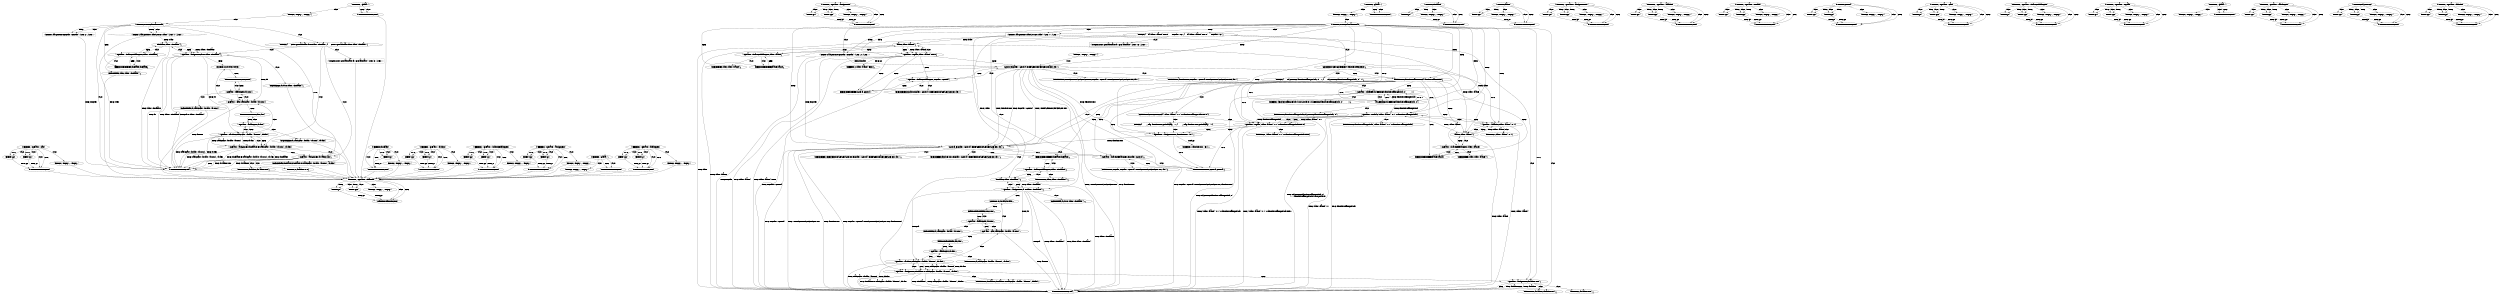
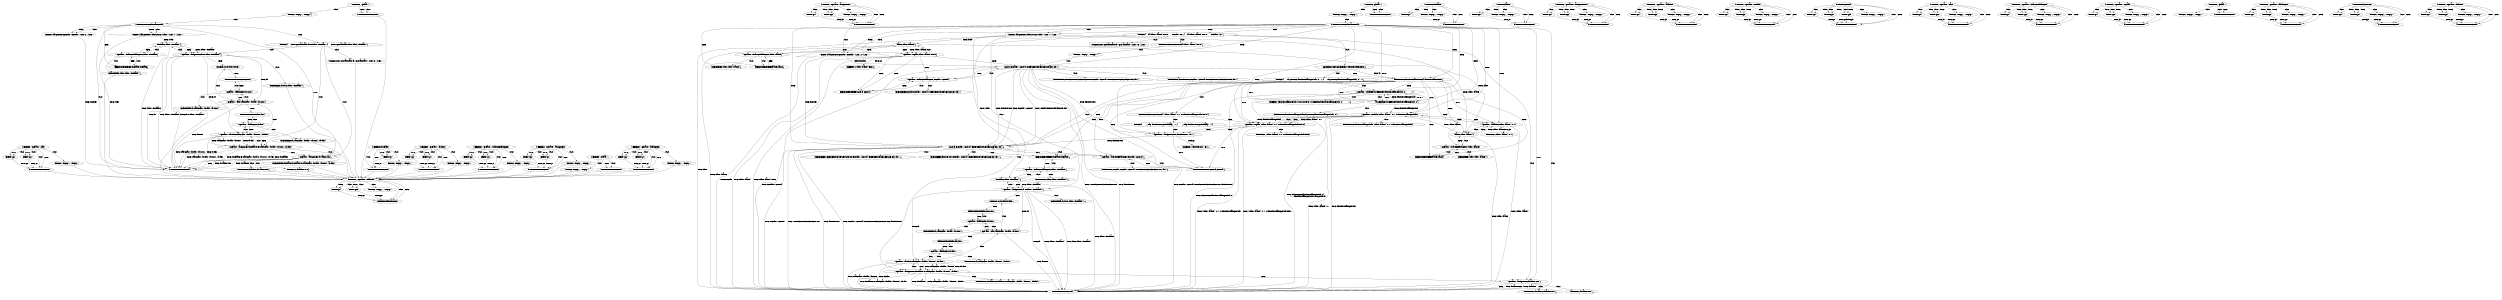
node "(PARAM,p3)": added
node "(CONTROL_STRUCTURE,IF,if (video->frame() == 0))": added
edge "(CONTROL_STRUCTURE,IF,if (denoiser_offon_test_))" -> "(IDENTIFIER,denoiser_offon_test_,if (denoiser_offon_test_))": label "AST: " -> "DDG: tb"
edge "(CONTROL_STRUCTURE,IF,if (denoiser_offon_test_))" -> "(<operator>.addition,video->frame() + 1)": now "(IDENTIFIER,denoiser_offon_test_,if (denoiser_offon_test_))" -> "(<operator>.addition,video->frame() + 1)"
edge "(<operator>.addition,video->frame() + 1)" -> "(LITERAL,1,video->frame() + 1)": label "AST: " -> "DDG: p3"
